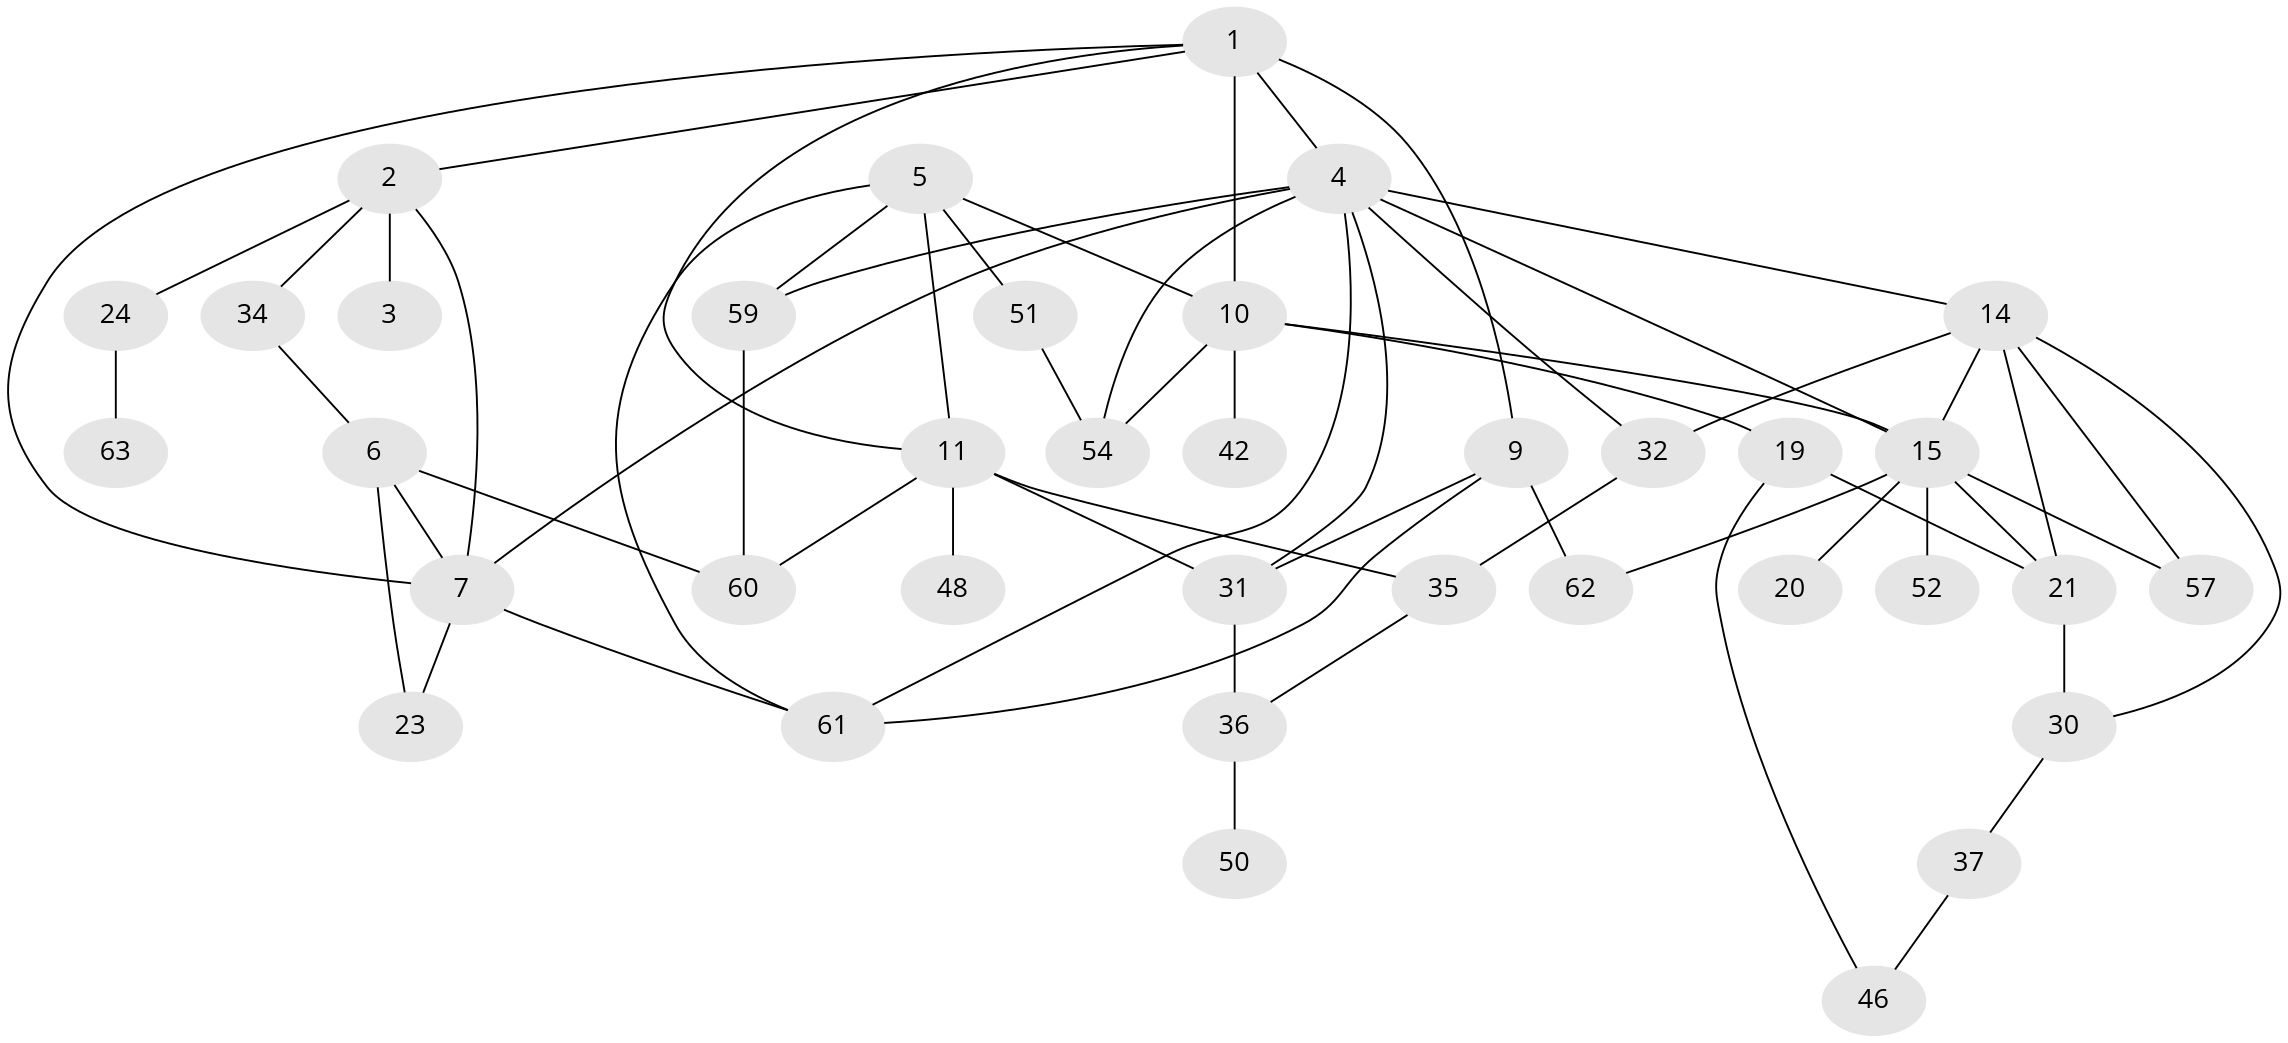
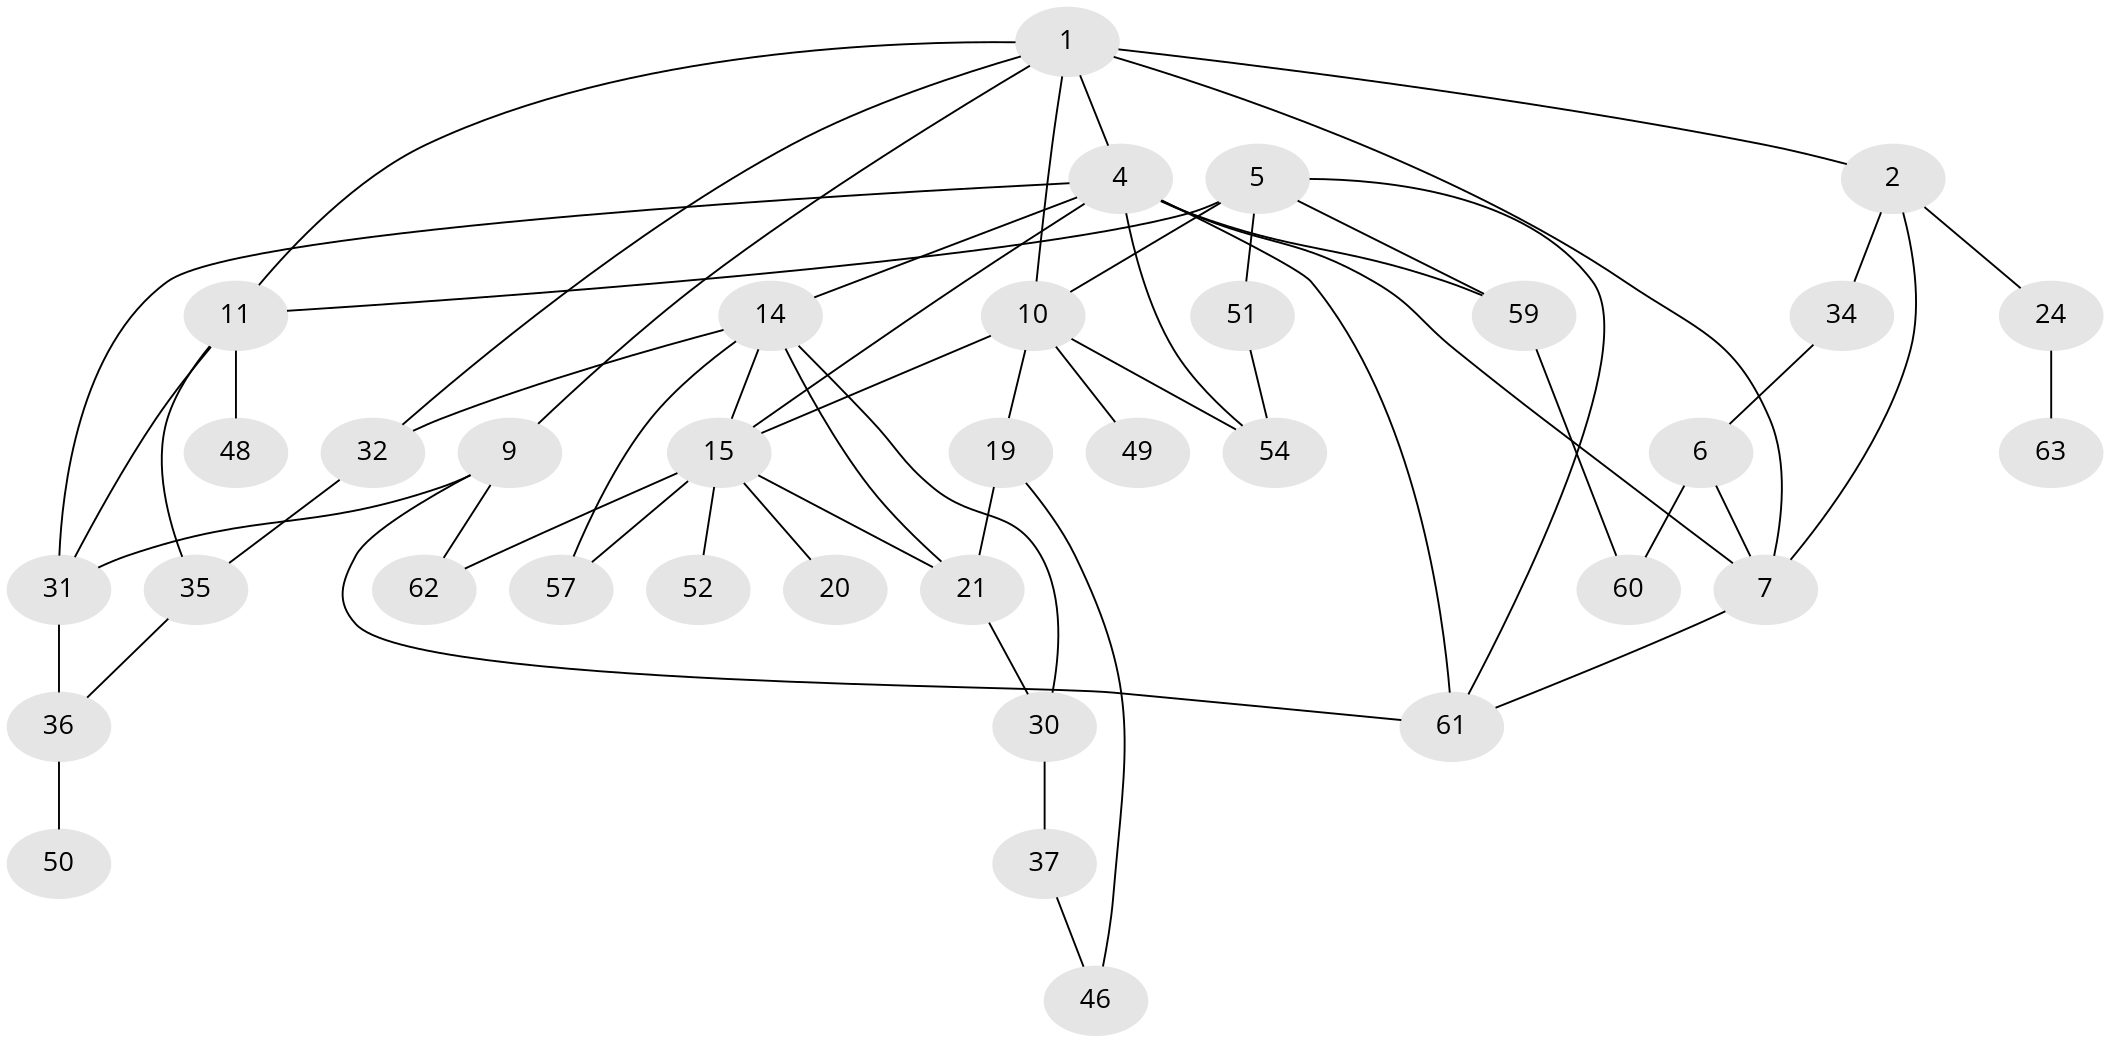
node "3": removed
edge "4" -- "32": now "1" -- "32"
node "42": label "42" -> "49"
edge "11" -- "60": removed
node "23": removed
